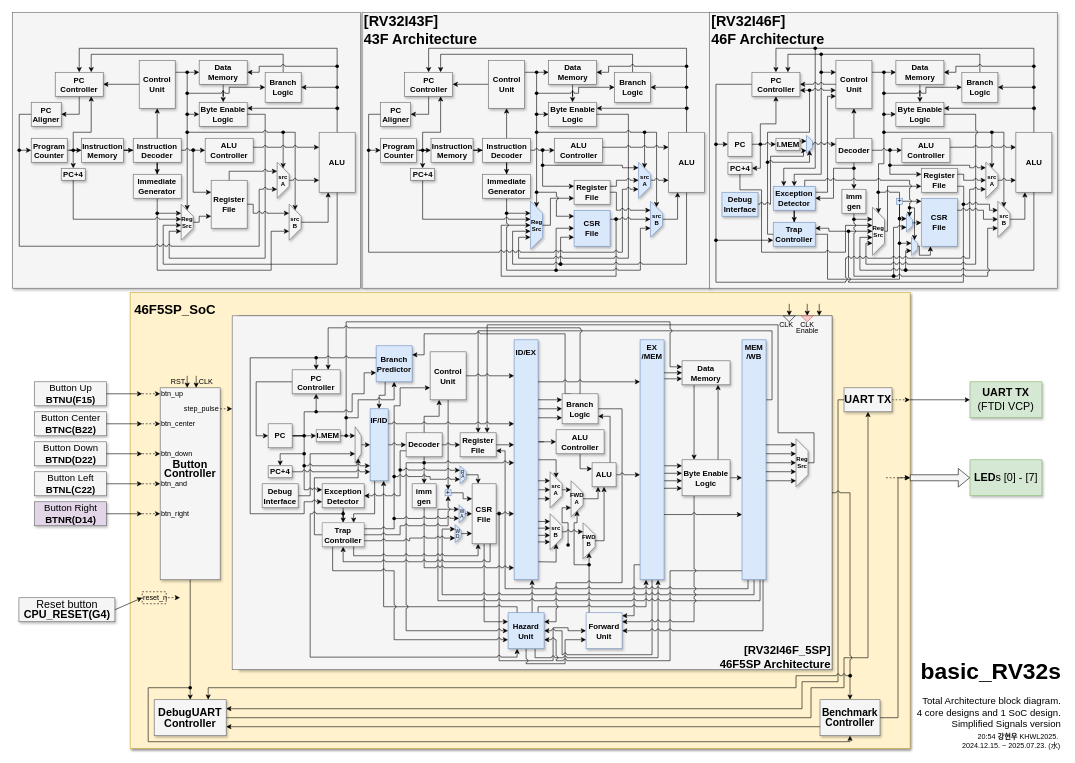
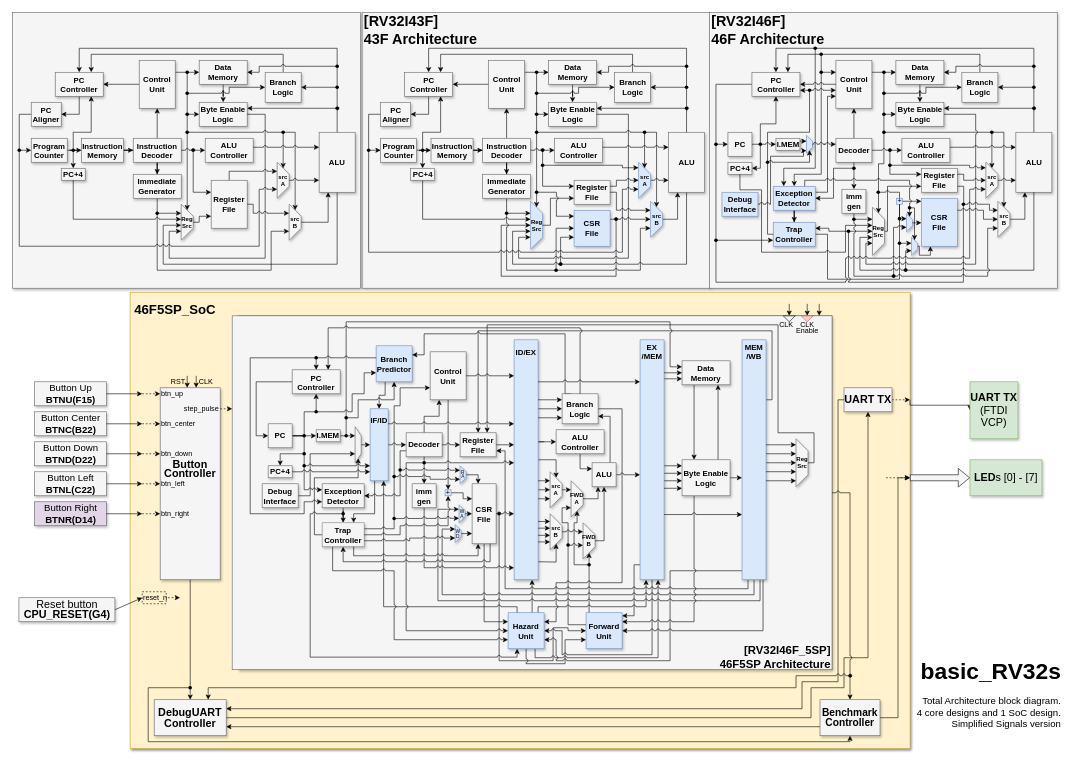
node "UART TX (FTDI VCP)": size 72x36 -> 48x57
node "btn_and": label "btn_and" -> "btn_left"
edge "Forward Unit" -> "FWD B": added
node "Forward Unit": fillcolor #f5f5f5 -> #dae8fc
node "20:54 강현우 KHWL2025. 2024.12.15. ~ 2025.07.23. (水)": removed
